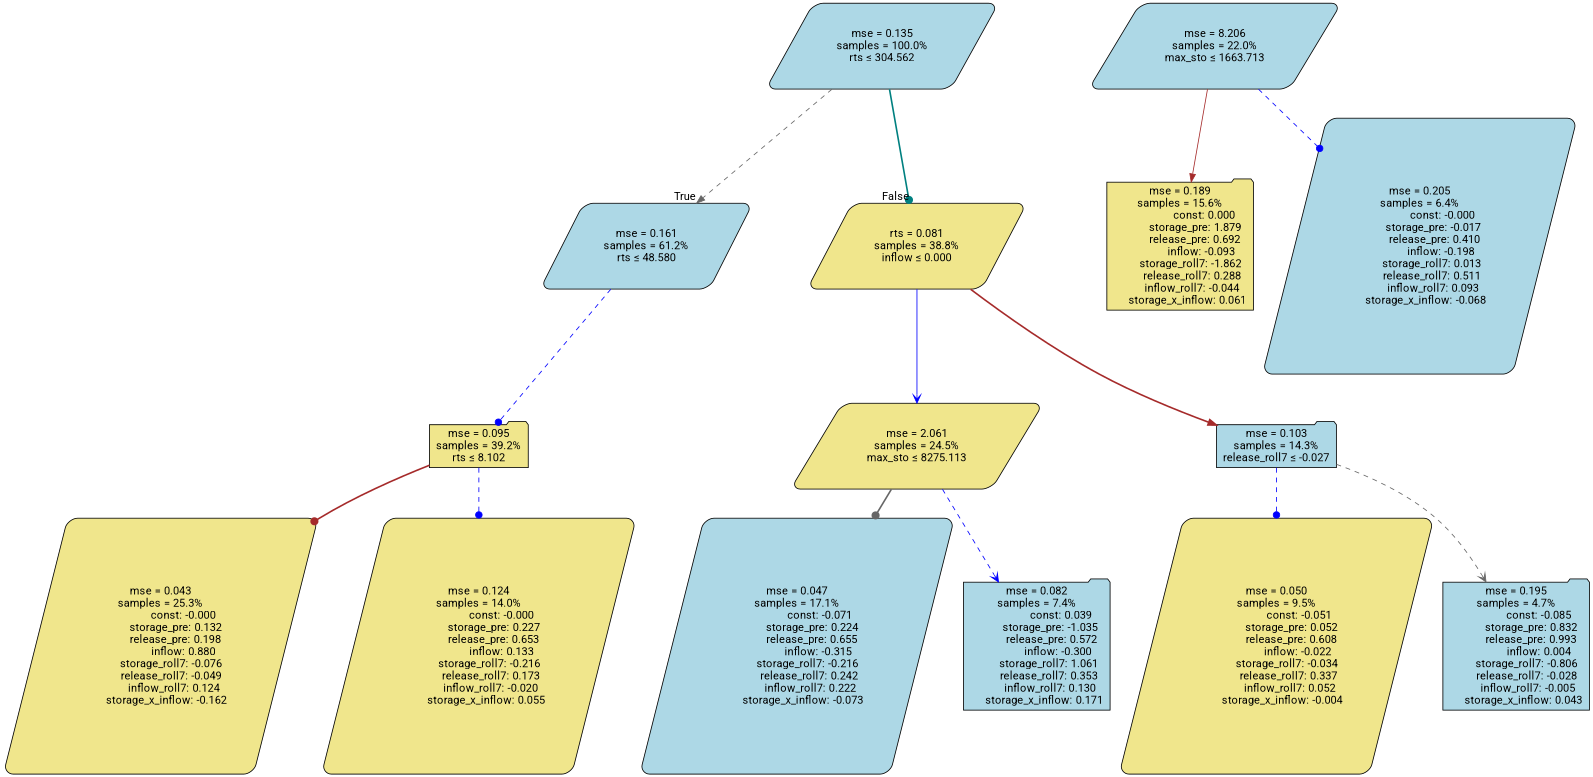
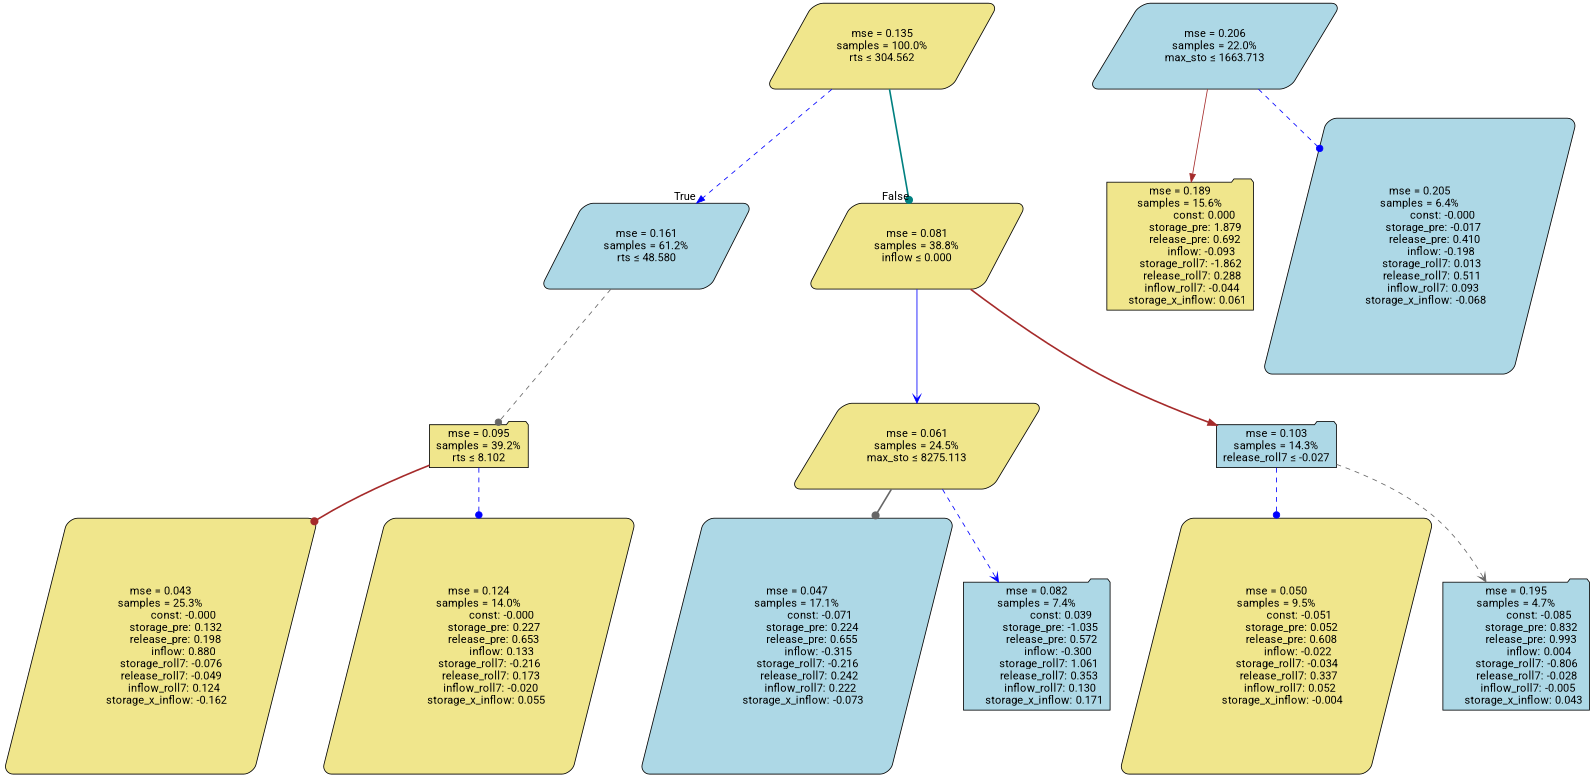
node "mse = 0.135 samples = 100.0% rts ≤ 304.562": fillcolor lightblue -> khaki
node "mse = 8.206 samples = 22.0% max_sto ≤ 1663.713": label "mse = 8.206 samples = 22.0% max_sto ≤ 1663.713" -> "mse = 0.206 samples = 22.0% max_sto ≤ 1663.713"
edge "mse = 0.135 samples = 100.0% rts ≤ 304.562" -> "mse = 0.161 samples = 61.2% rts ≤ 48.580": color gray40 -> blue
node "rts = 0.081 samples = 38.8% inflow ≤ 0.000": label "rts = 0.081 samples = 38.8% inflow ≤ 0.000" -> "mse = 0.081 samples = 38.8% inflow ≤ 0.000"
edge "mse = 0.161 samples = 61.2% rts ≤ 48.580" -> "mse = 0.095 samples = 39.2% rts ≤ 8.102": color blue -> gray40
node "mse = 2.061 samples = 24.5% max_sto ≤ 8275.113": label "mse = 2.061 samples = 24.5% max_sto ≤ 8275.113" -> "mse = 0.061 samples = 24.5% max_sto ≤ 8275.113"
